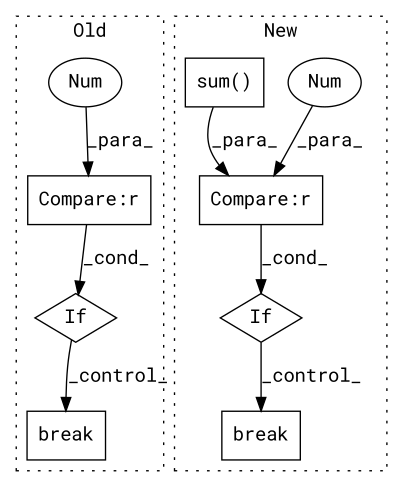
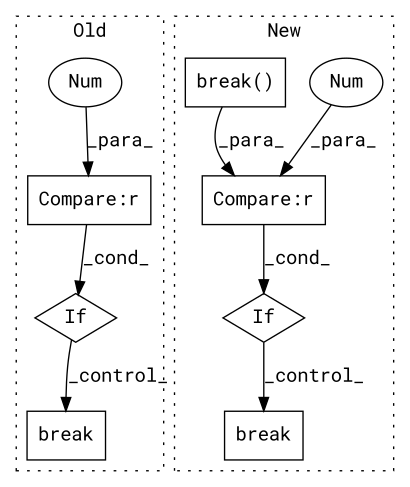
node "sum()": label "sum()" -> "break()"
